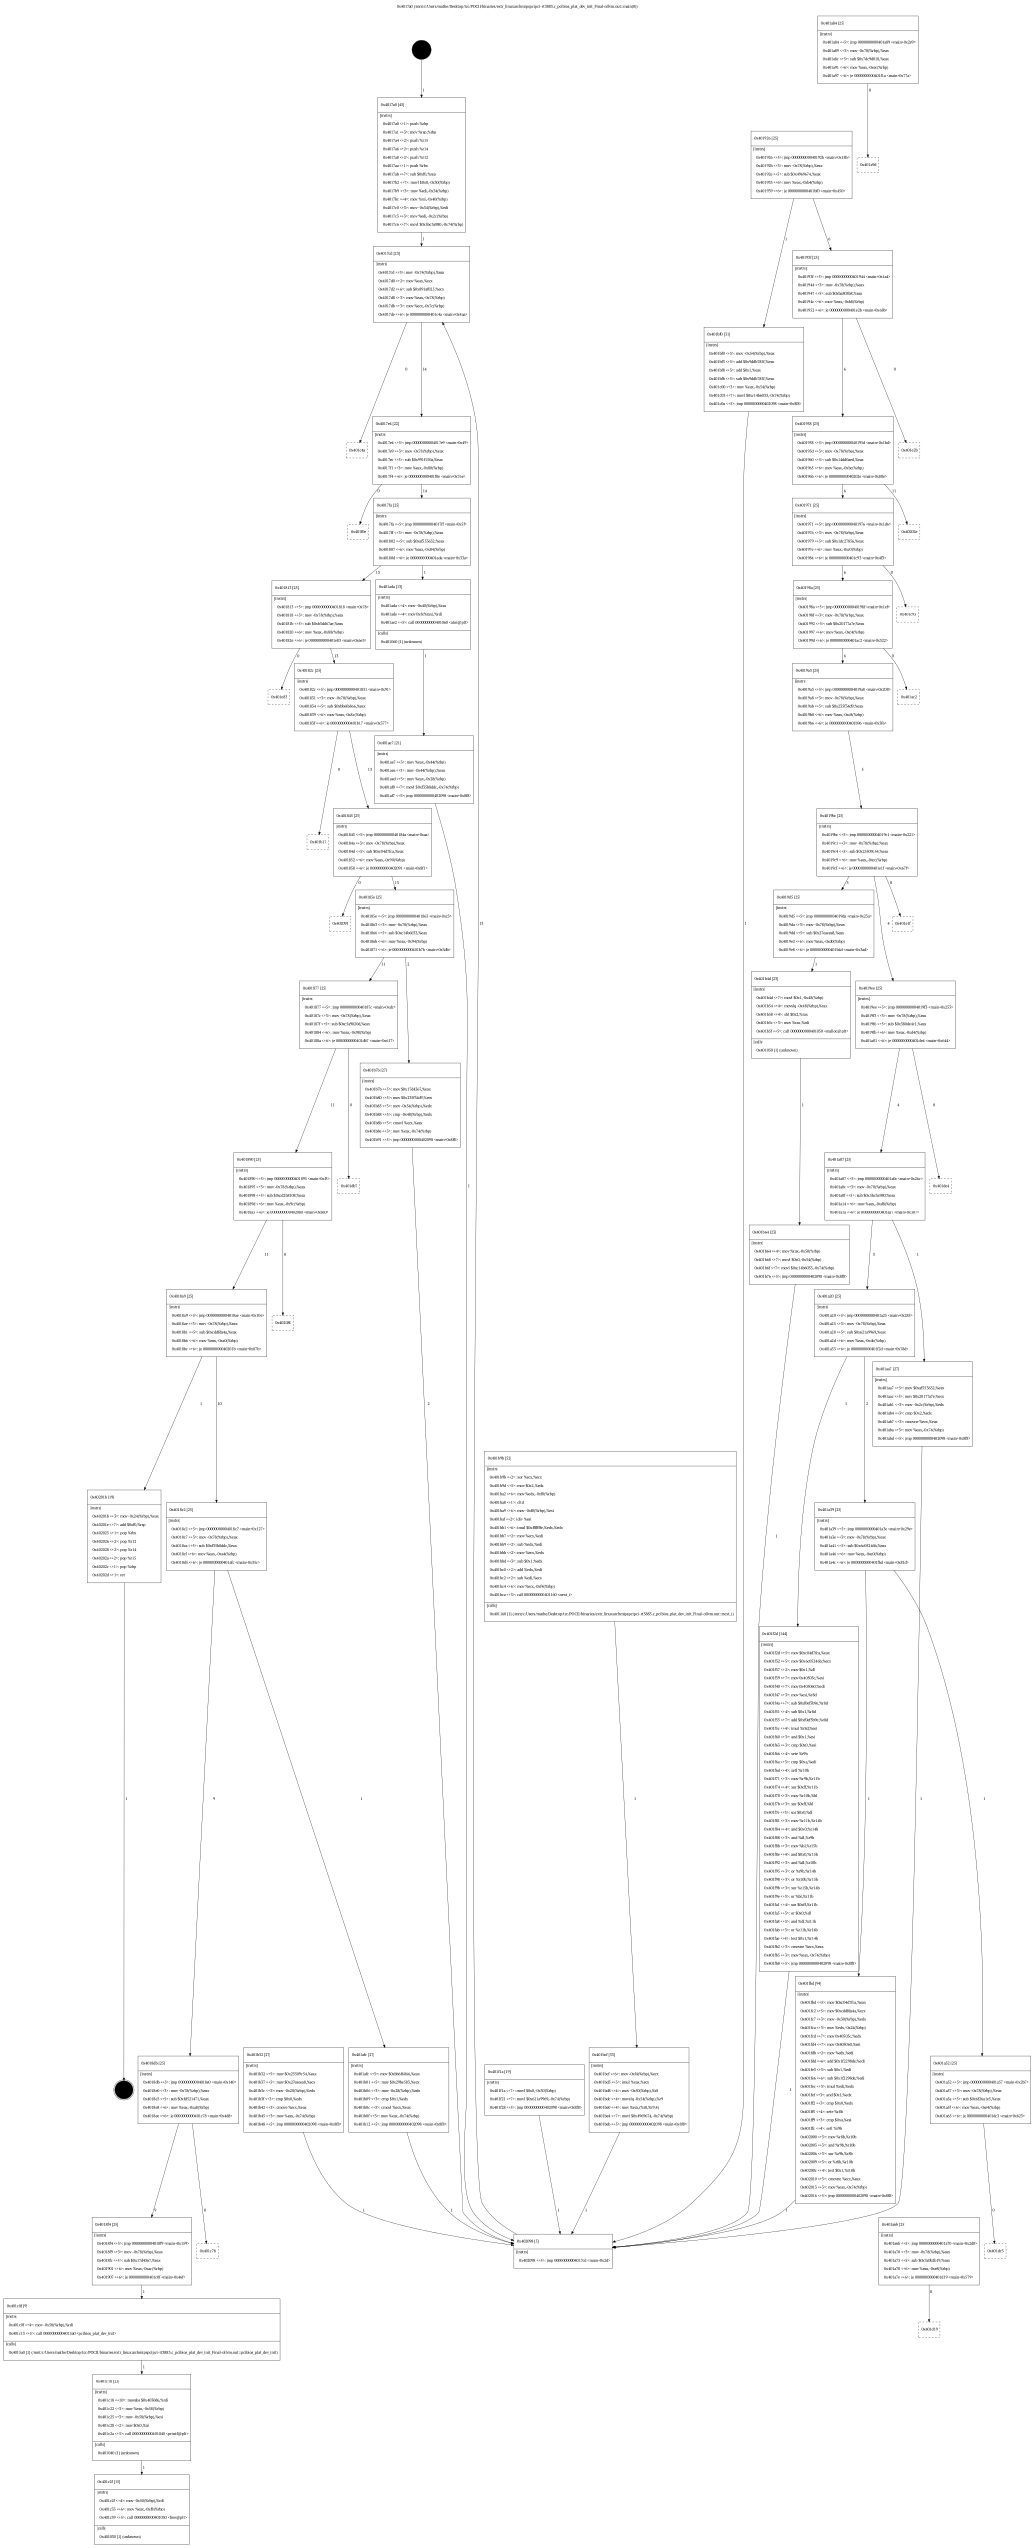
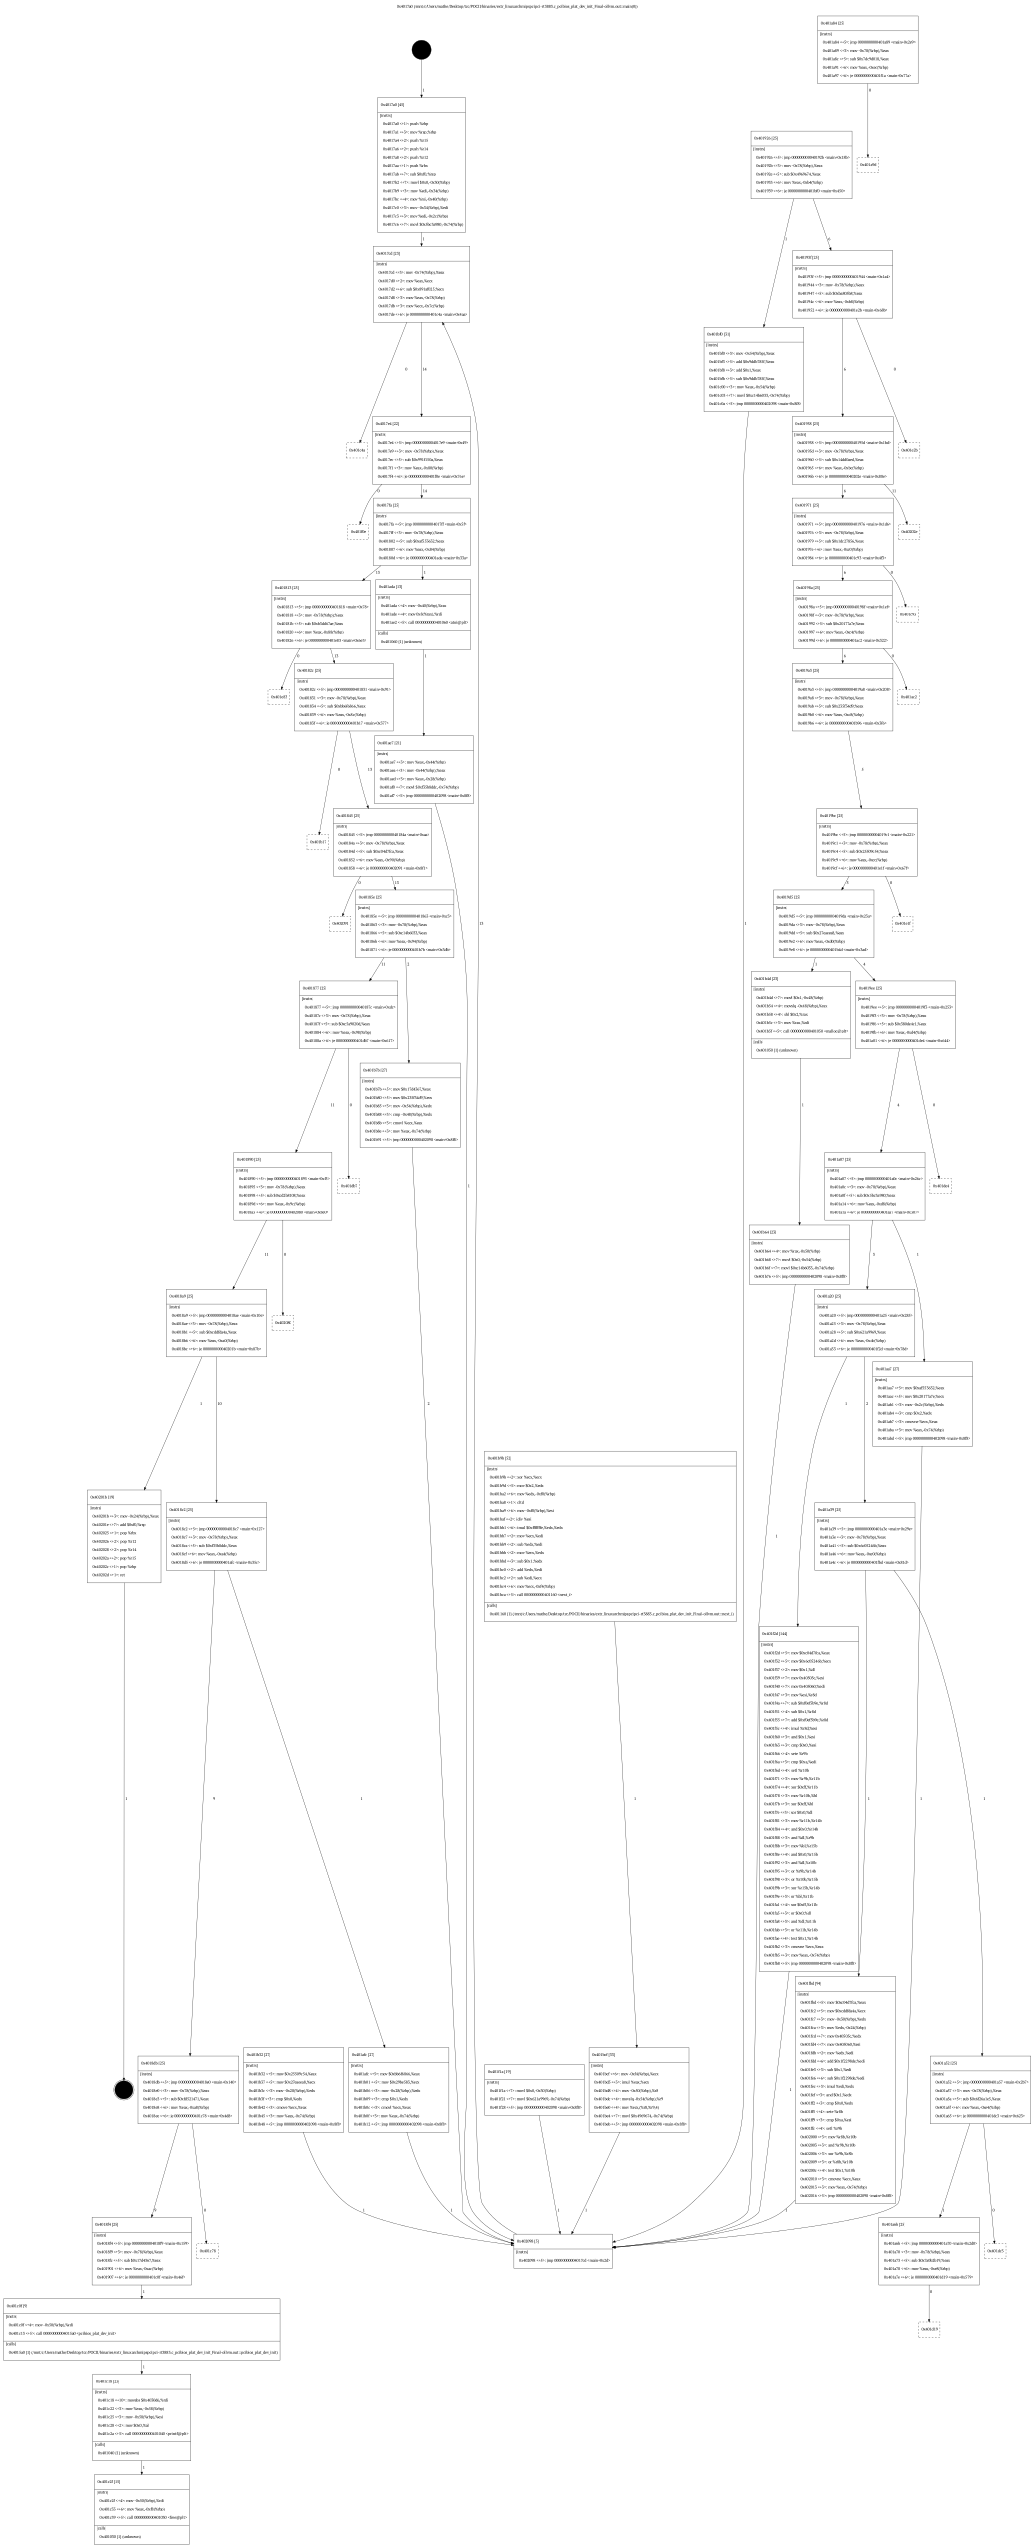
edge "0x4019bc [25]" -> "0x4019ee [25]": now "0x4019d5 [25]" -> "0x4019ee [25]"
edge "0x401a52 [25]" -> "0x401a6b [25]": added, label "1"
